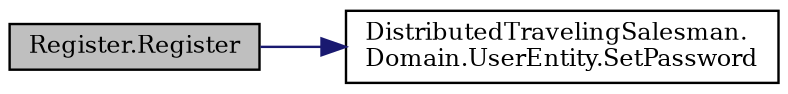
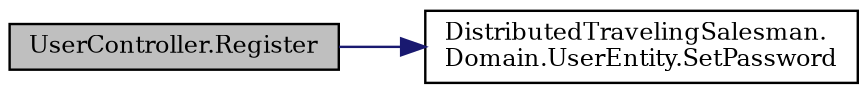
node "Register.Register": label "Register.Register" -> "UserController.Register"
